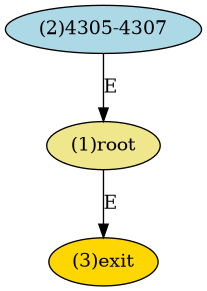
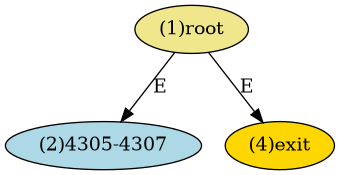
edge "(2)4305-4307" -> "(1)root": reversed
node "(3)exit": label "(3)exit" -> "(4)exit"
